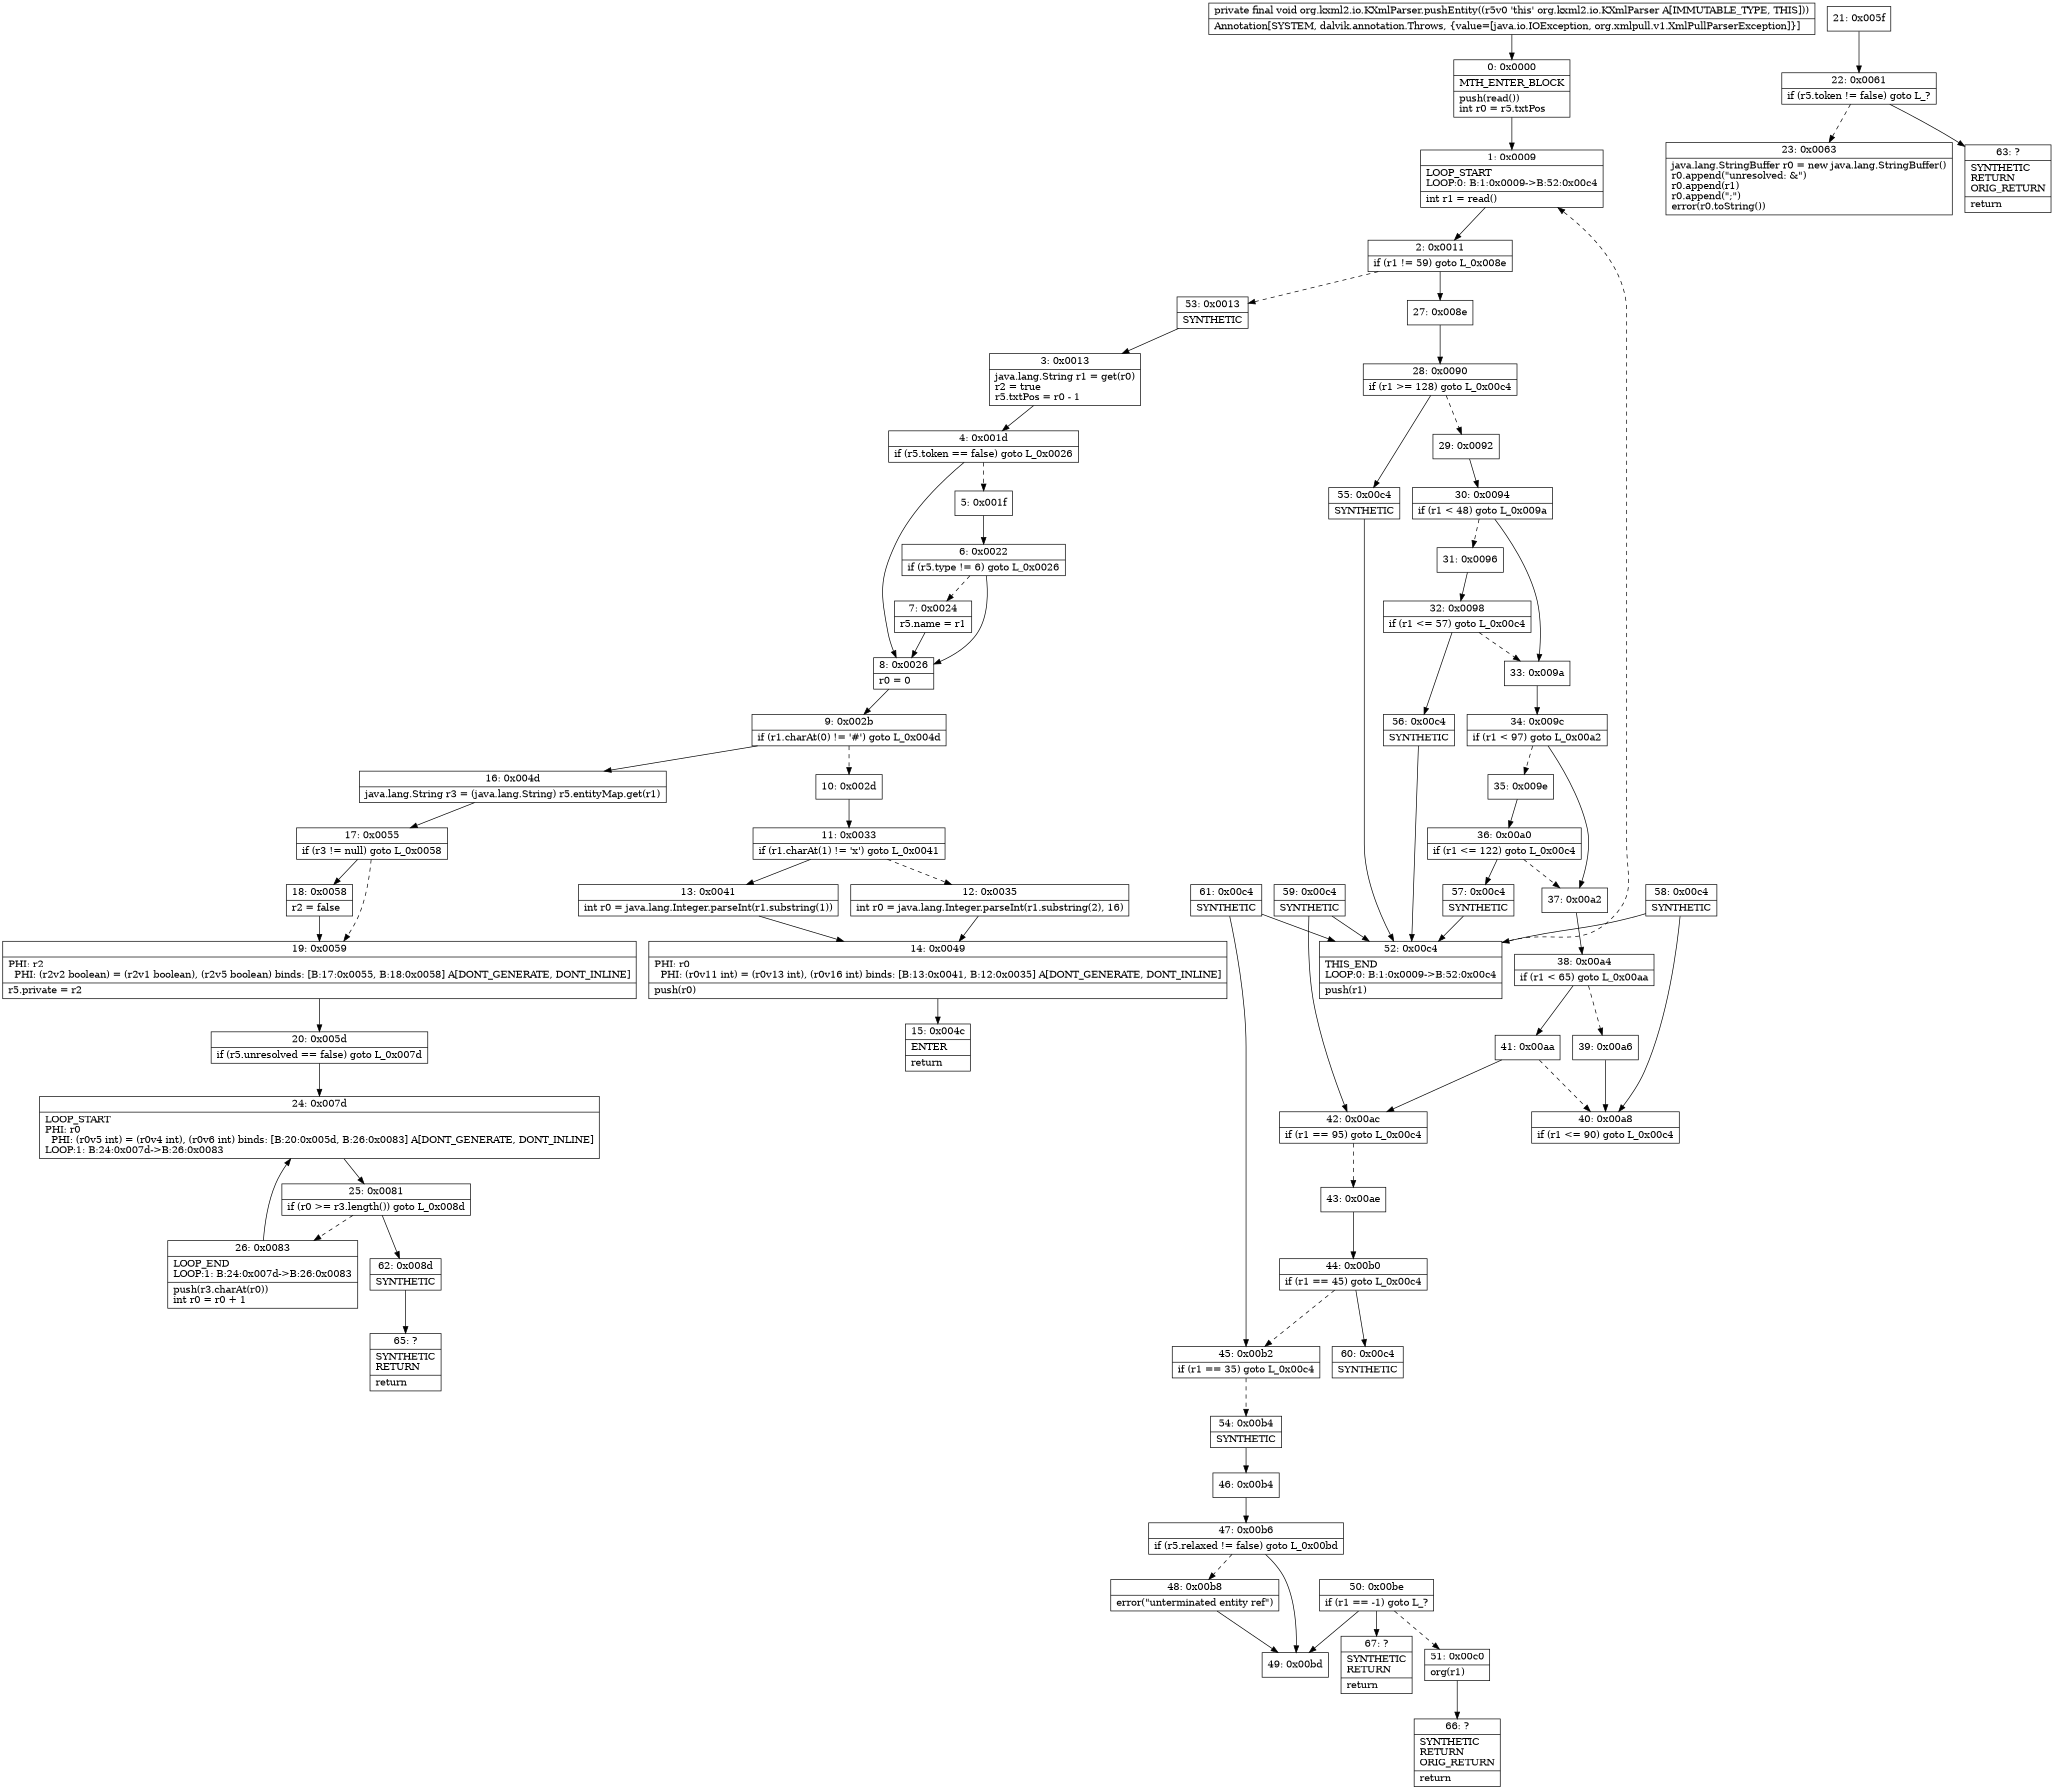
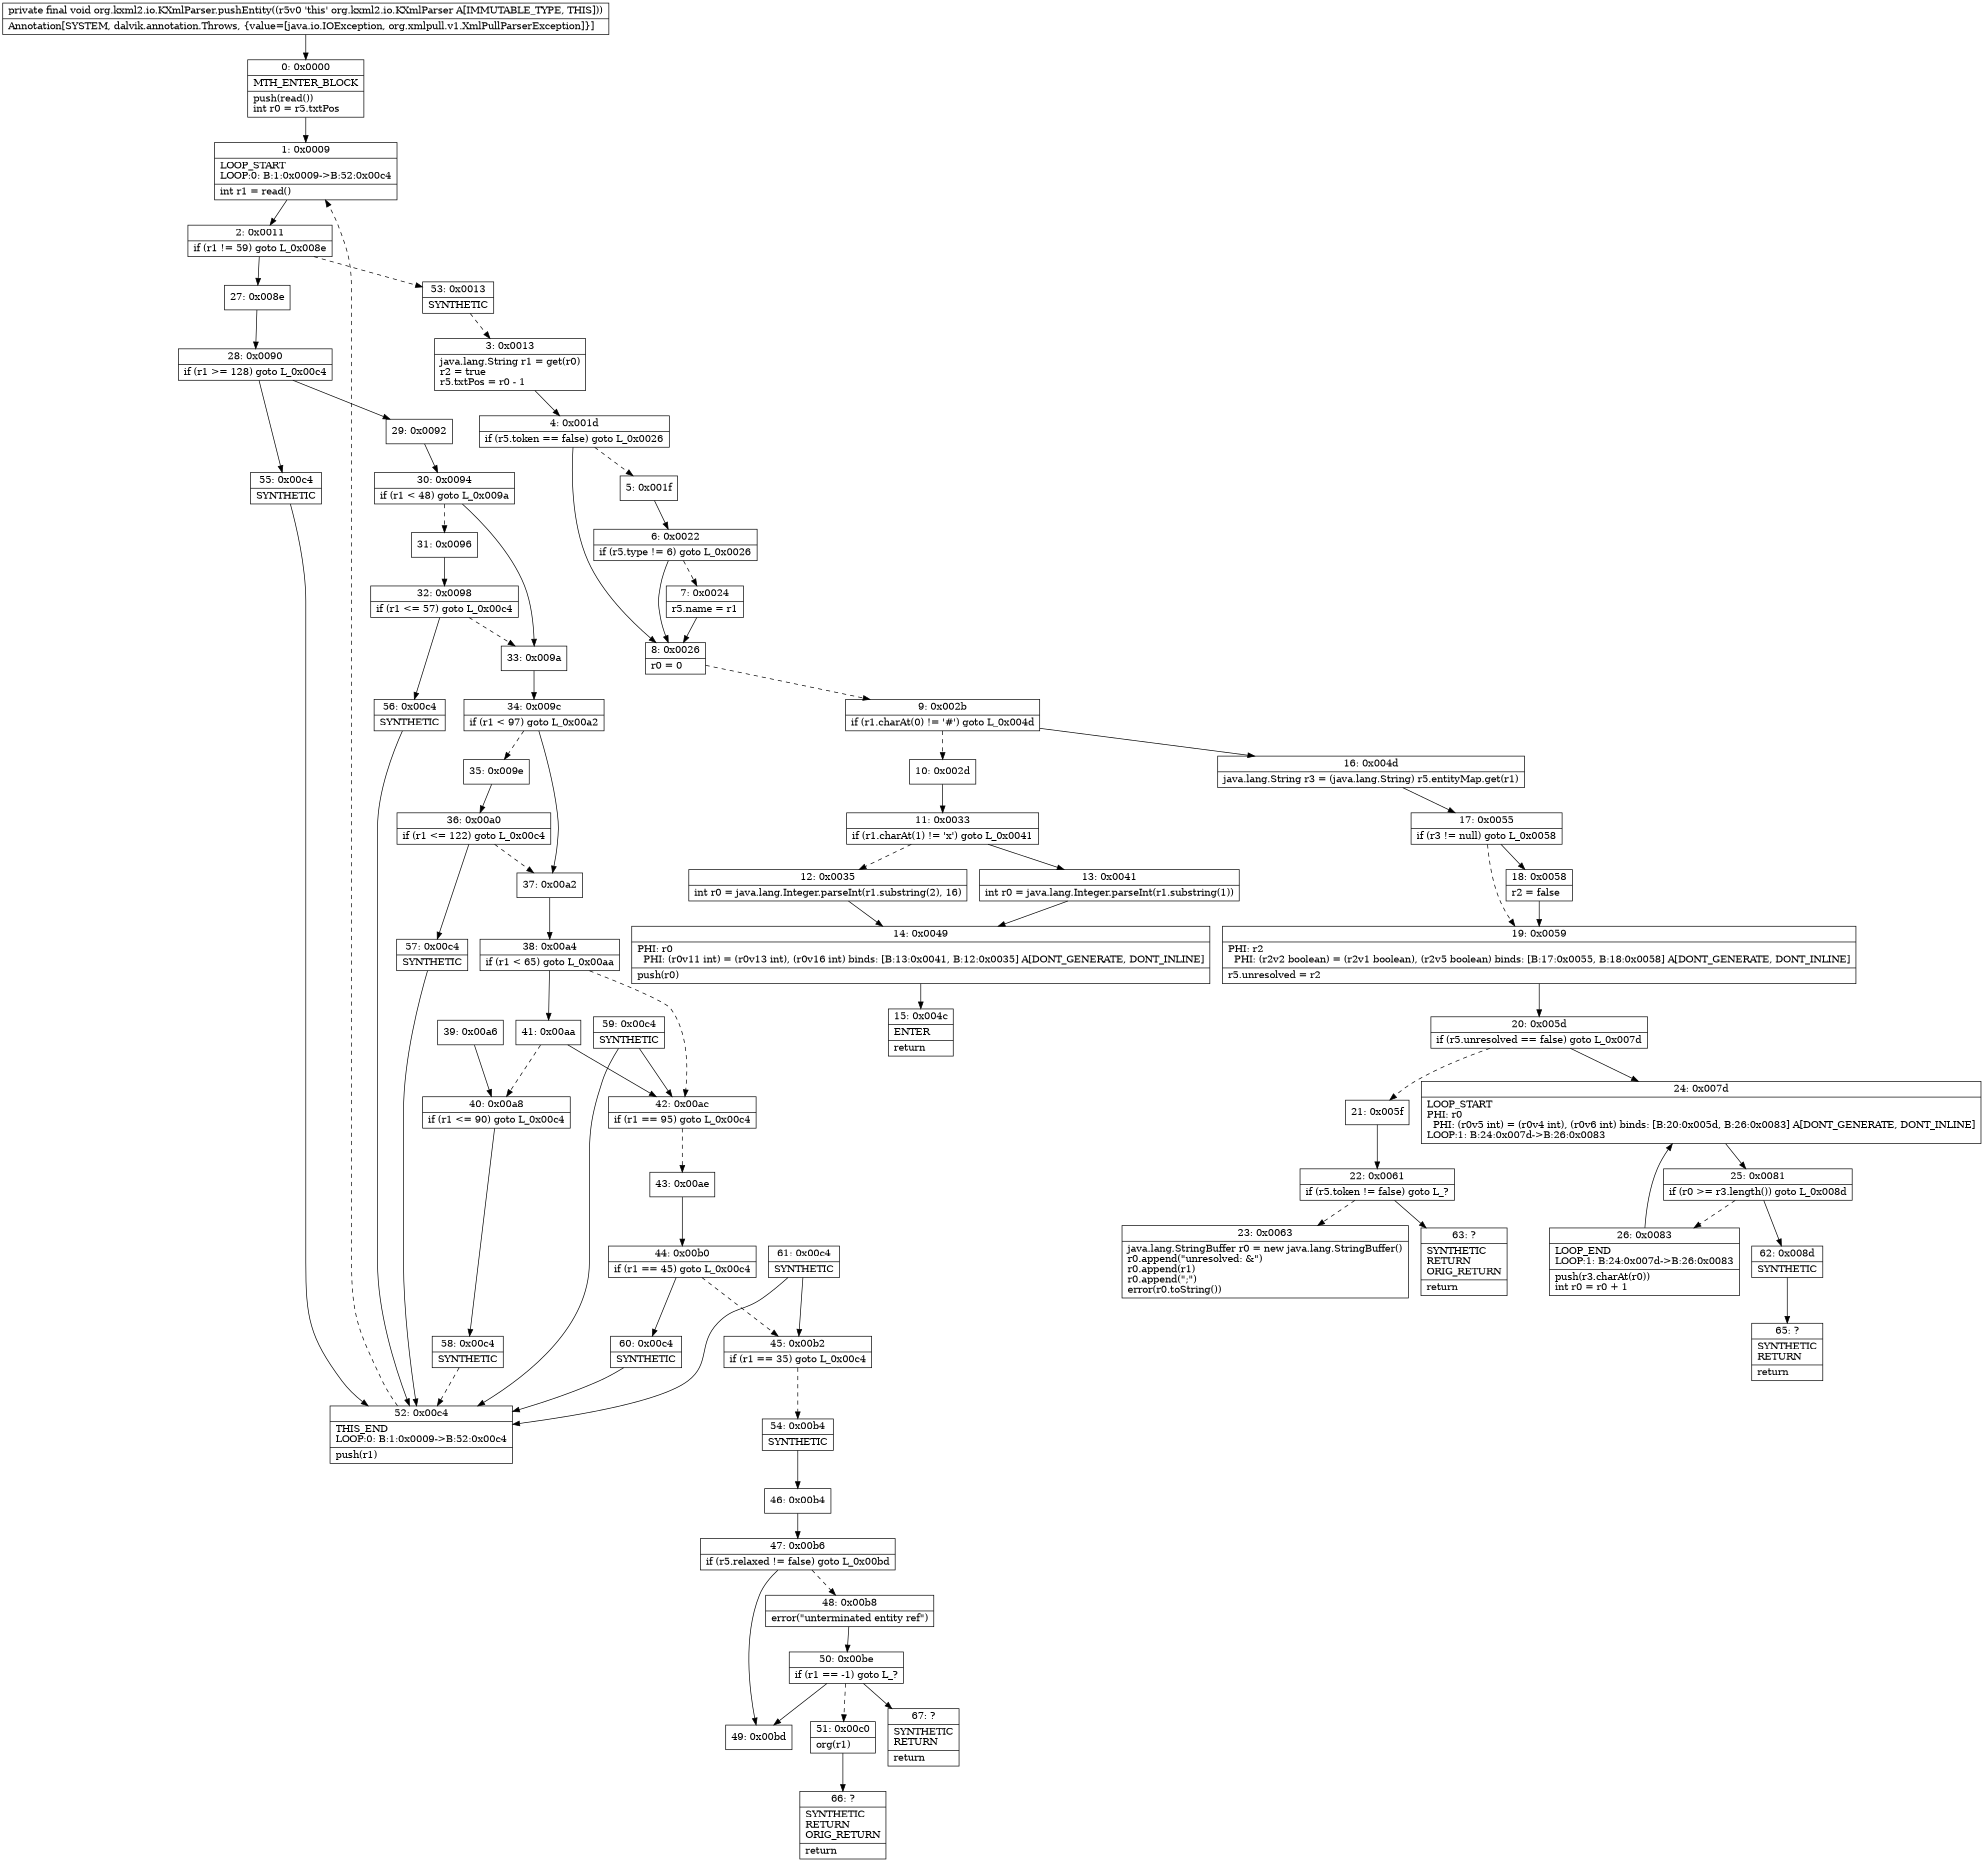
edge "53: 0x0013" -> "3: 0x0013": style solid -> dashed
edge "28: 0x0090" -> "29: 0x0092": style dashed -> solid
edge "8: 0x0026" -> "9: 0x002b": style solid -> dashed
edge "58: 0x00c4" -> "52: 0x00c4": style solid -> dashed
node "19: 0x0059": text "r5.private = r2" -> "r5.unresolved = r2"
edge "38: 0x00a4" -> "39: 0x00a6": now "38: 0x00a4" -> "42: 0x00ac"
edge "58: 0x00c4" -> "40: 0x00a8": reversed
edge "20: 0x005d" -> "21: 0x005f": added
edge "60: 0x00c4" -> "52: 0x00c4": added
edge "48: 0x00b8" -> "49: 0x00bd": now "48: 0x00b8" -> "50: 0x00be"
